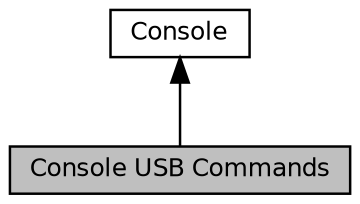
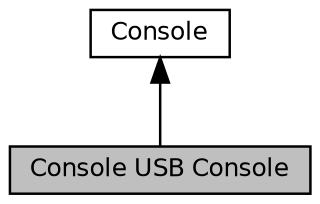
node "Console USB Commands": label "Console USB Commands" -> "Console USB Console"
